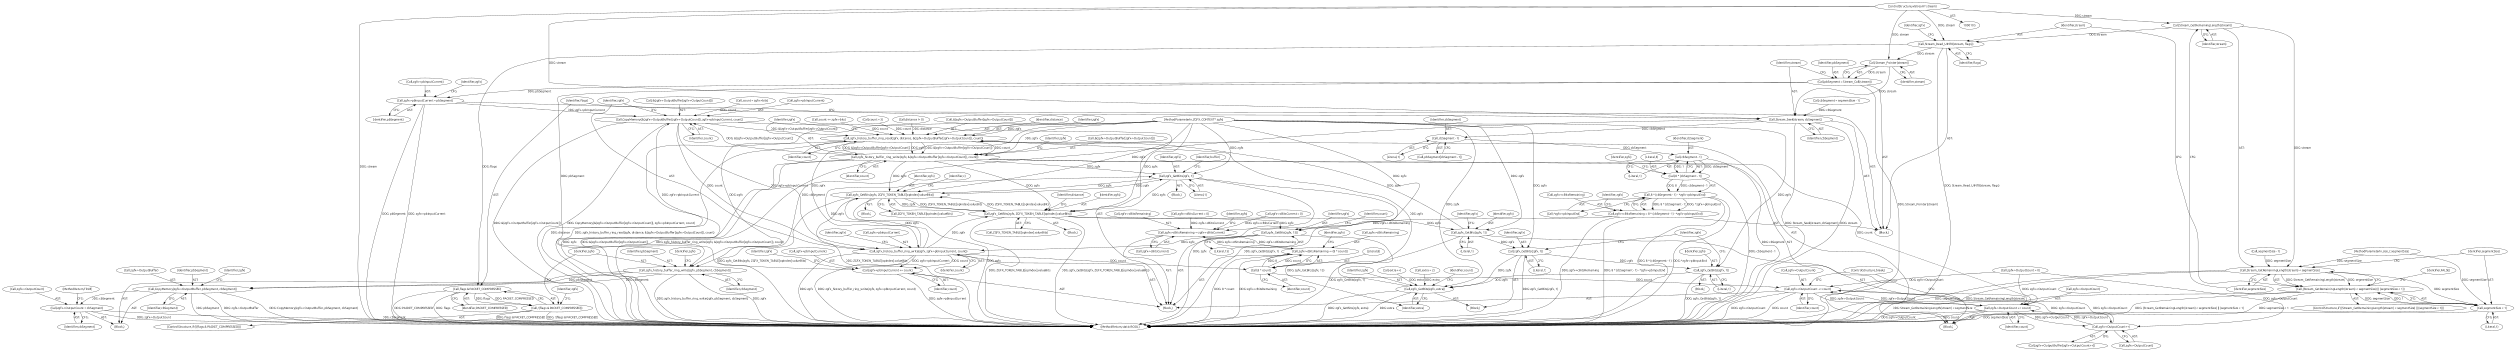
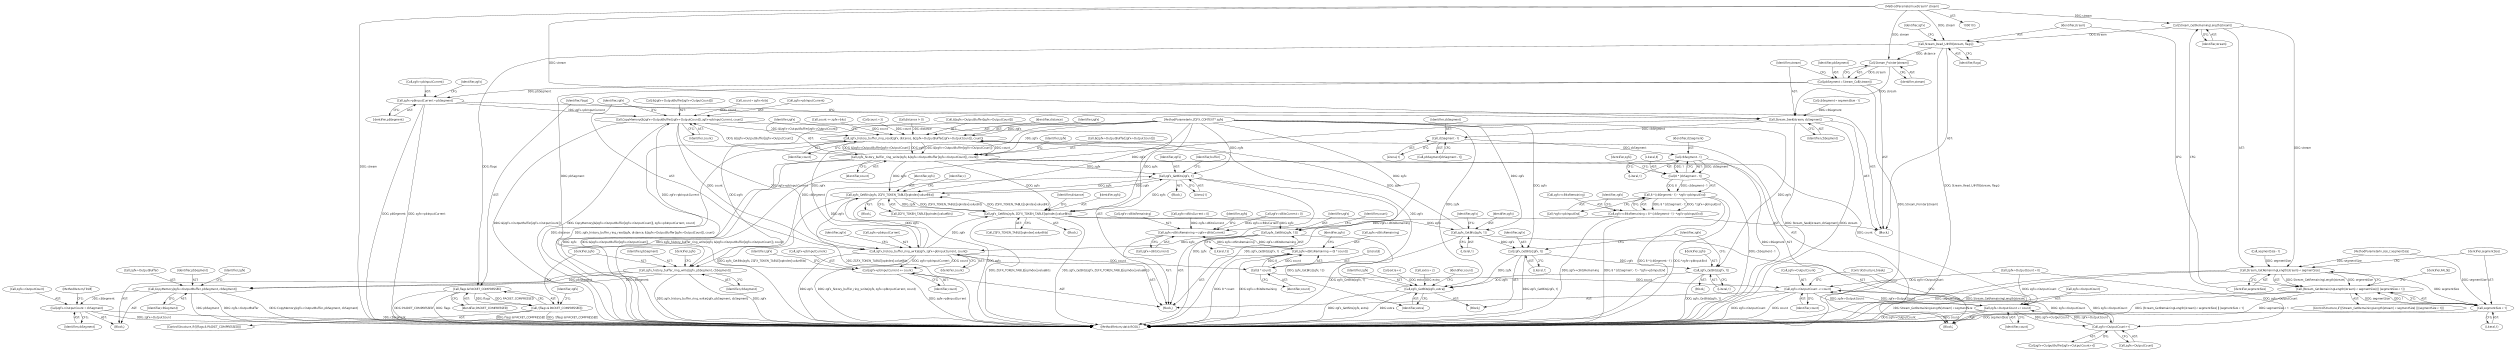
node "(ControlStructure,wStream* stream)": label "(ControlStructure,wStream* stream)" -> "(MethodParameterIn,wStream* stream)"
edge "(Call,Stream_Read_UINT8(stream, flags))" -> "(Call,Stream_Pointer(stream))": label "DDG: stream" -> "DDG: distance"
edge "(Call,zgfx->cBitsRemaining -= (8 * count))" -> "(Call,8 * count)": removed, label "CFG:"
